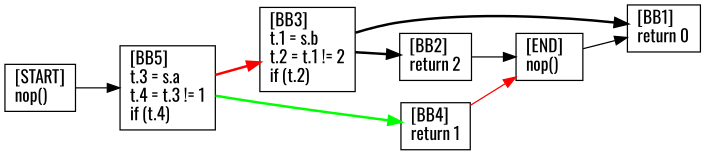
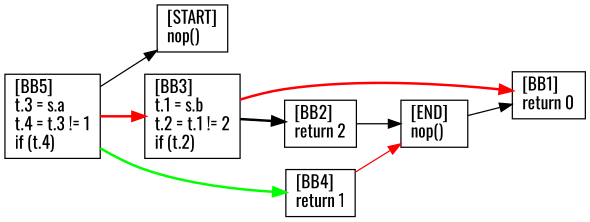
edge "[BB3] t.1 = s.b t.2 = t.1 != 2 if (t.2)" -> "[BB1] return 0": color black -> red
edge "[START] nop()" -> "[BB5] t.3 = s.a t.4 = t.3 != 1 if (t.4)": reversed
